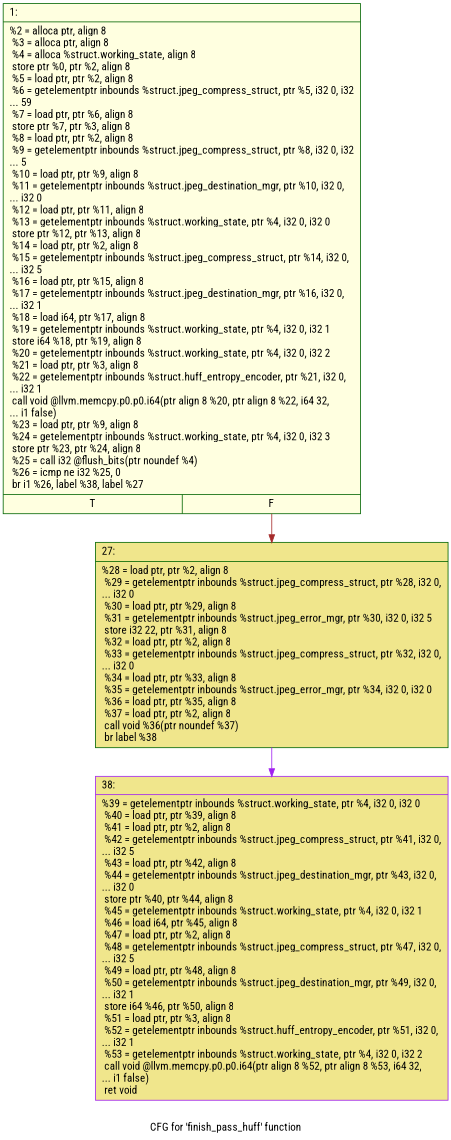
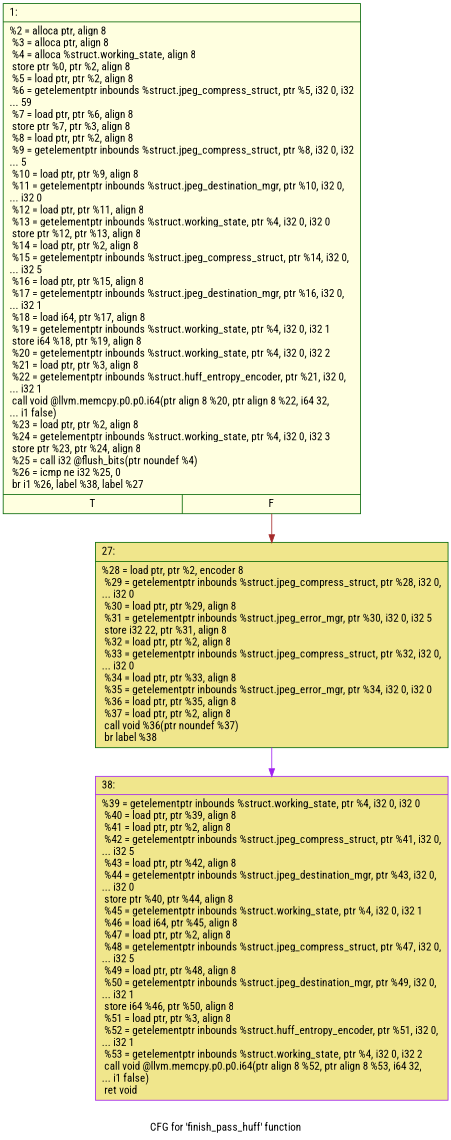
node "1:": text "%23 = load ptr, ptr %9, align 8" -> "%23 = load ptr, ptr %2, align 8"
node "27:": text "%28 = load ptr, ptr %2, align 8" -> "%28 = load ptr, ptr %2, encoder 8"
